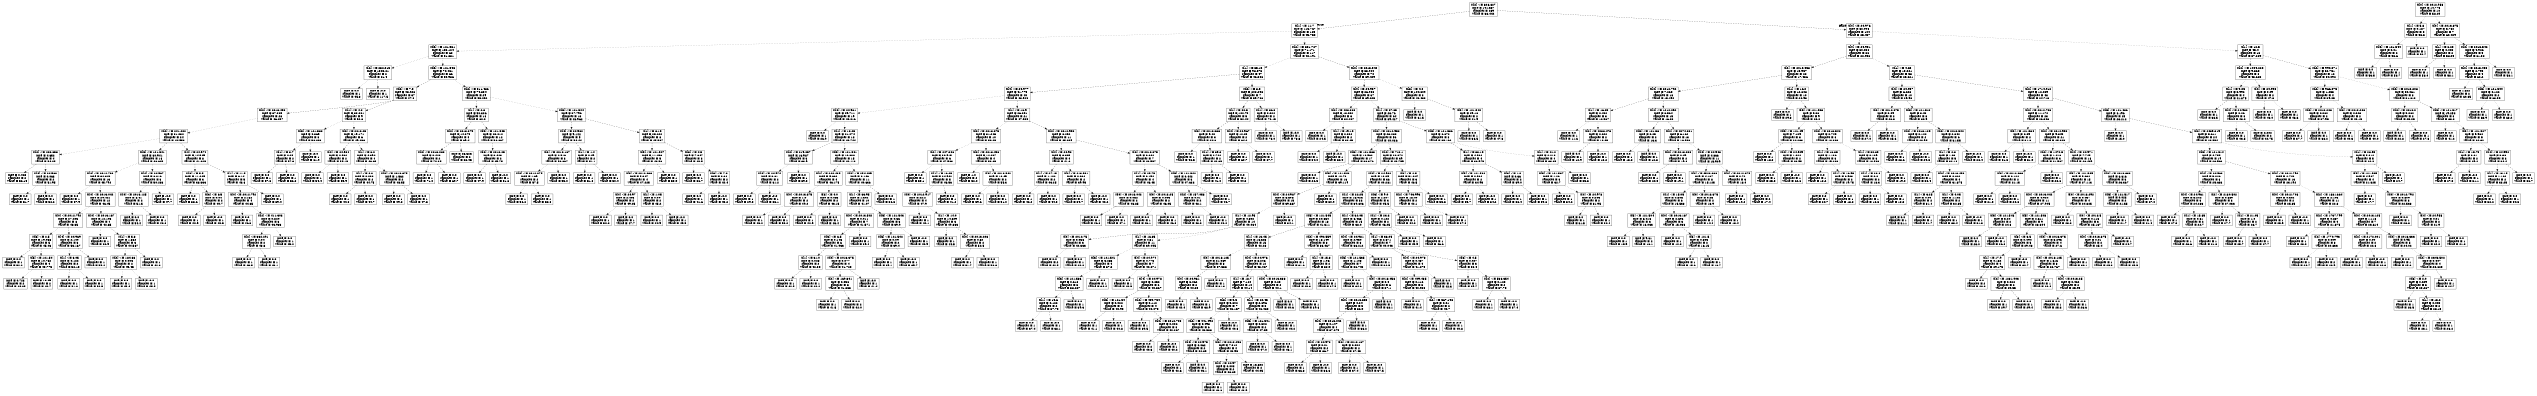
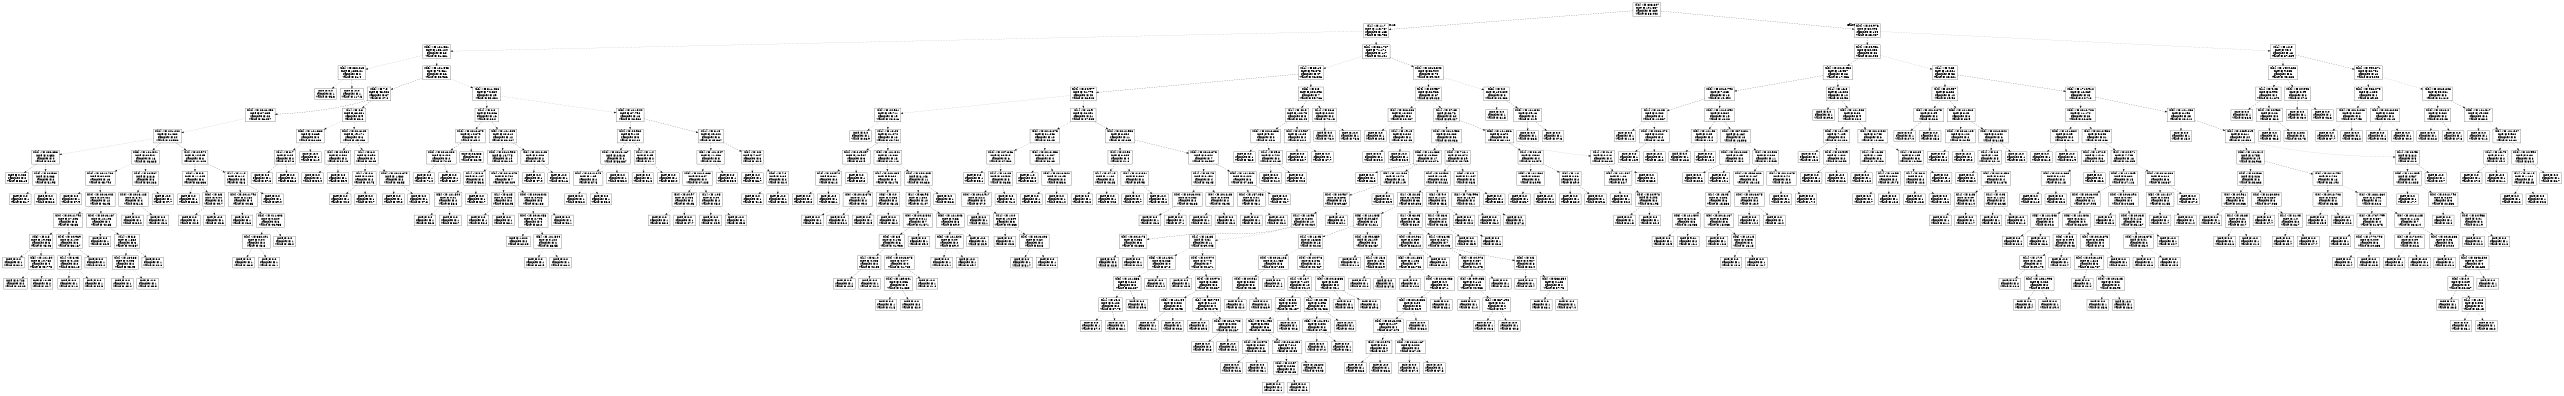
edge "X[5] <= 121.545 mse = 23.012 samples = 12 value = 56.867" -> "X[0] <= 2012.958 mse = 14.775 samples = 10 value = 58.29": added
